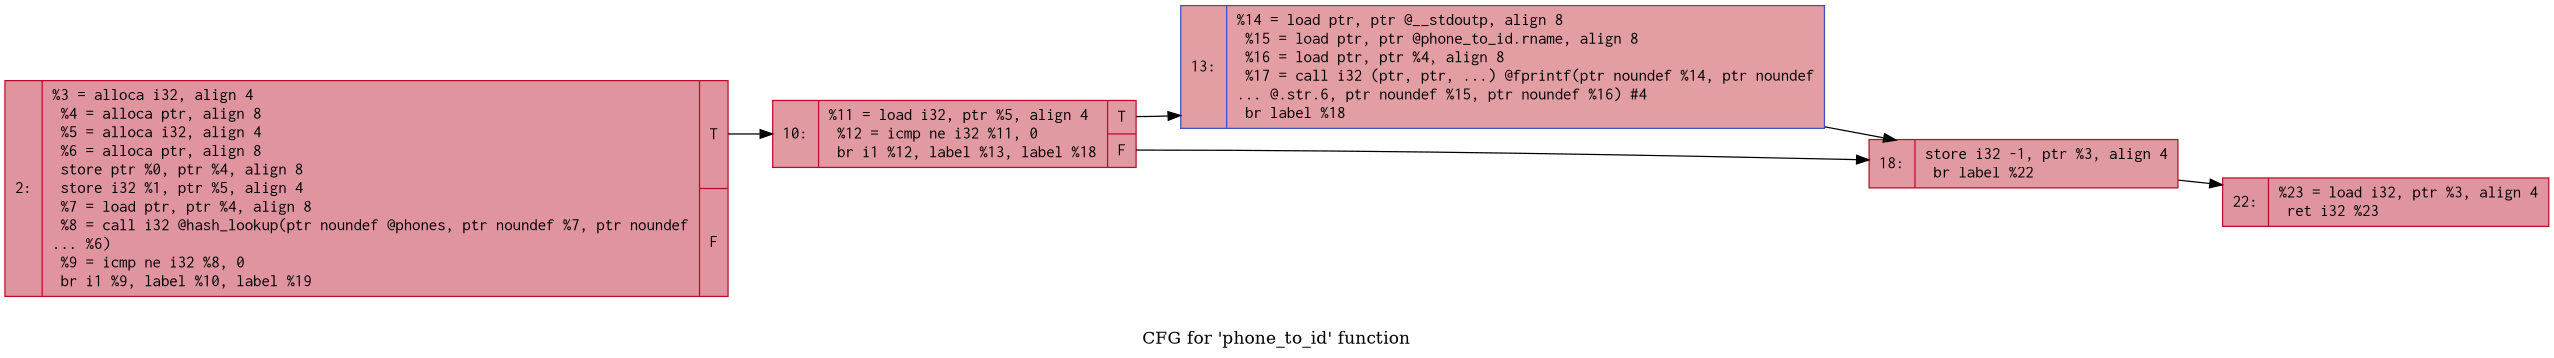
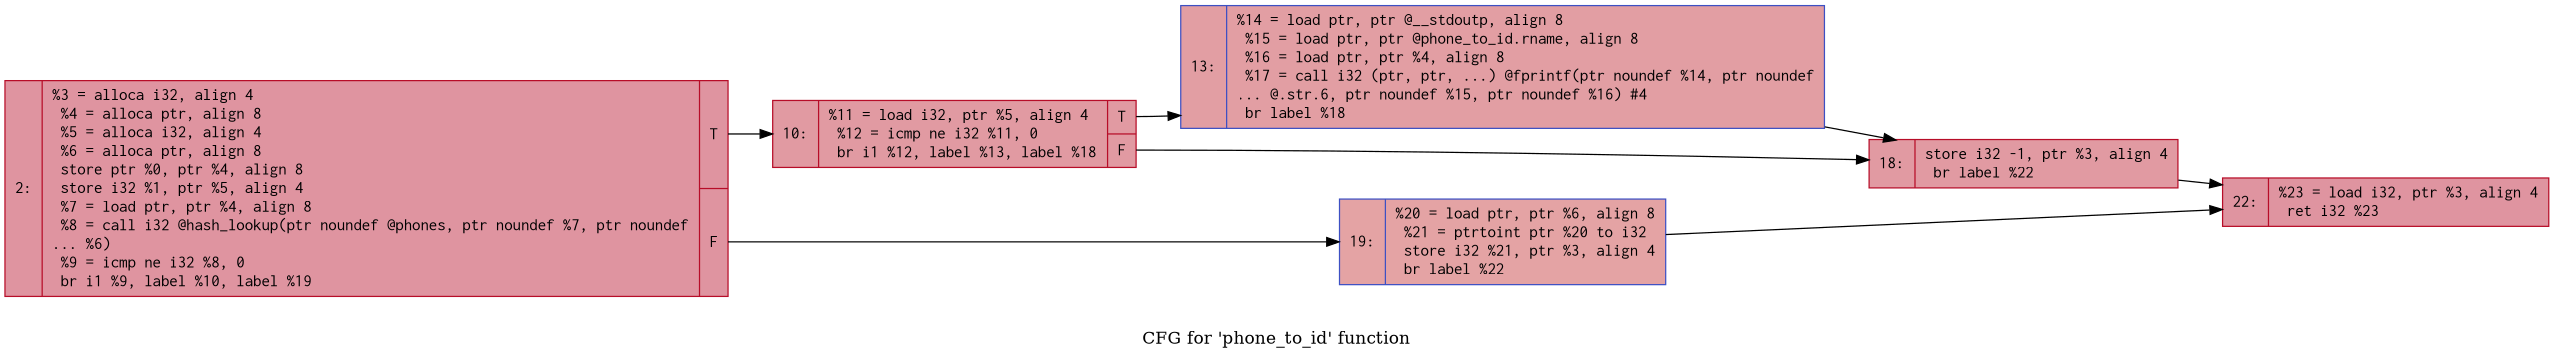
node "19:": added
